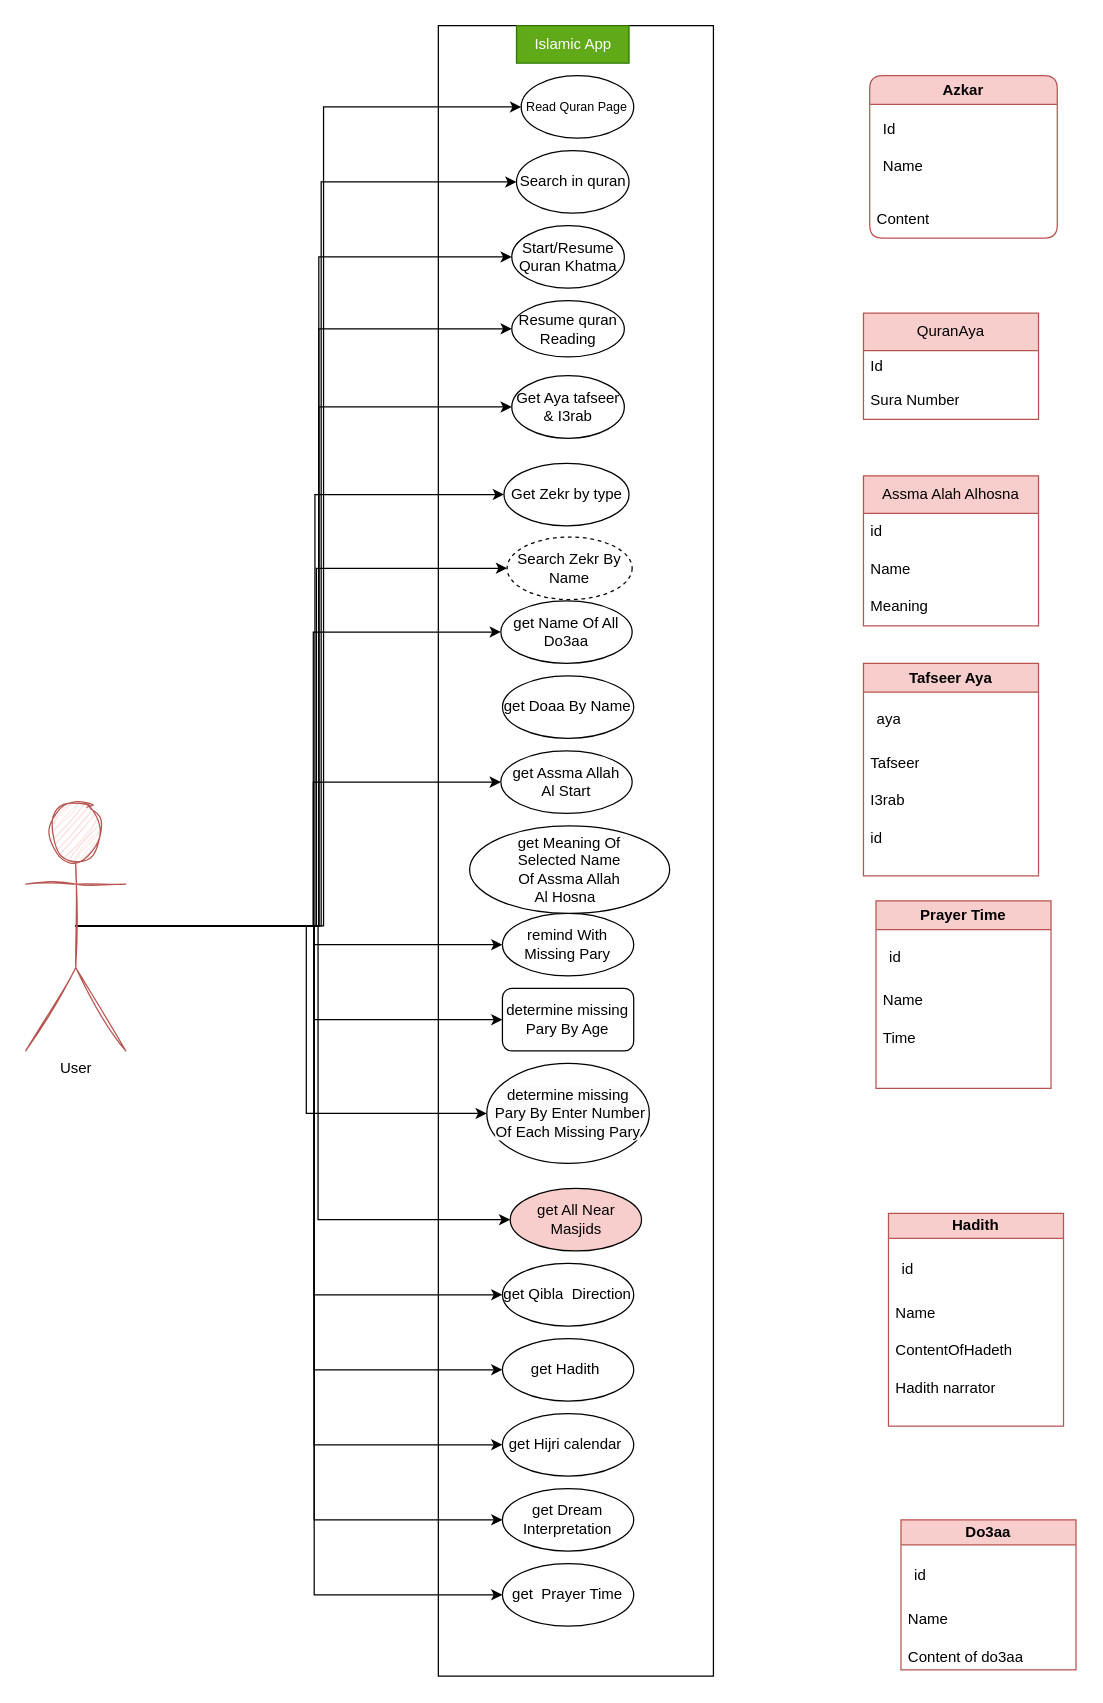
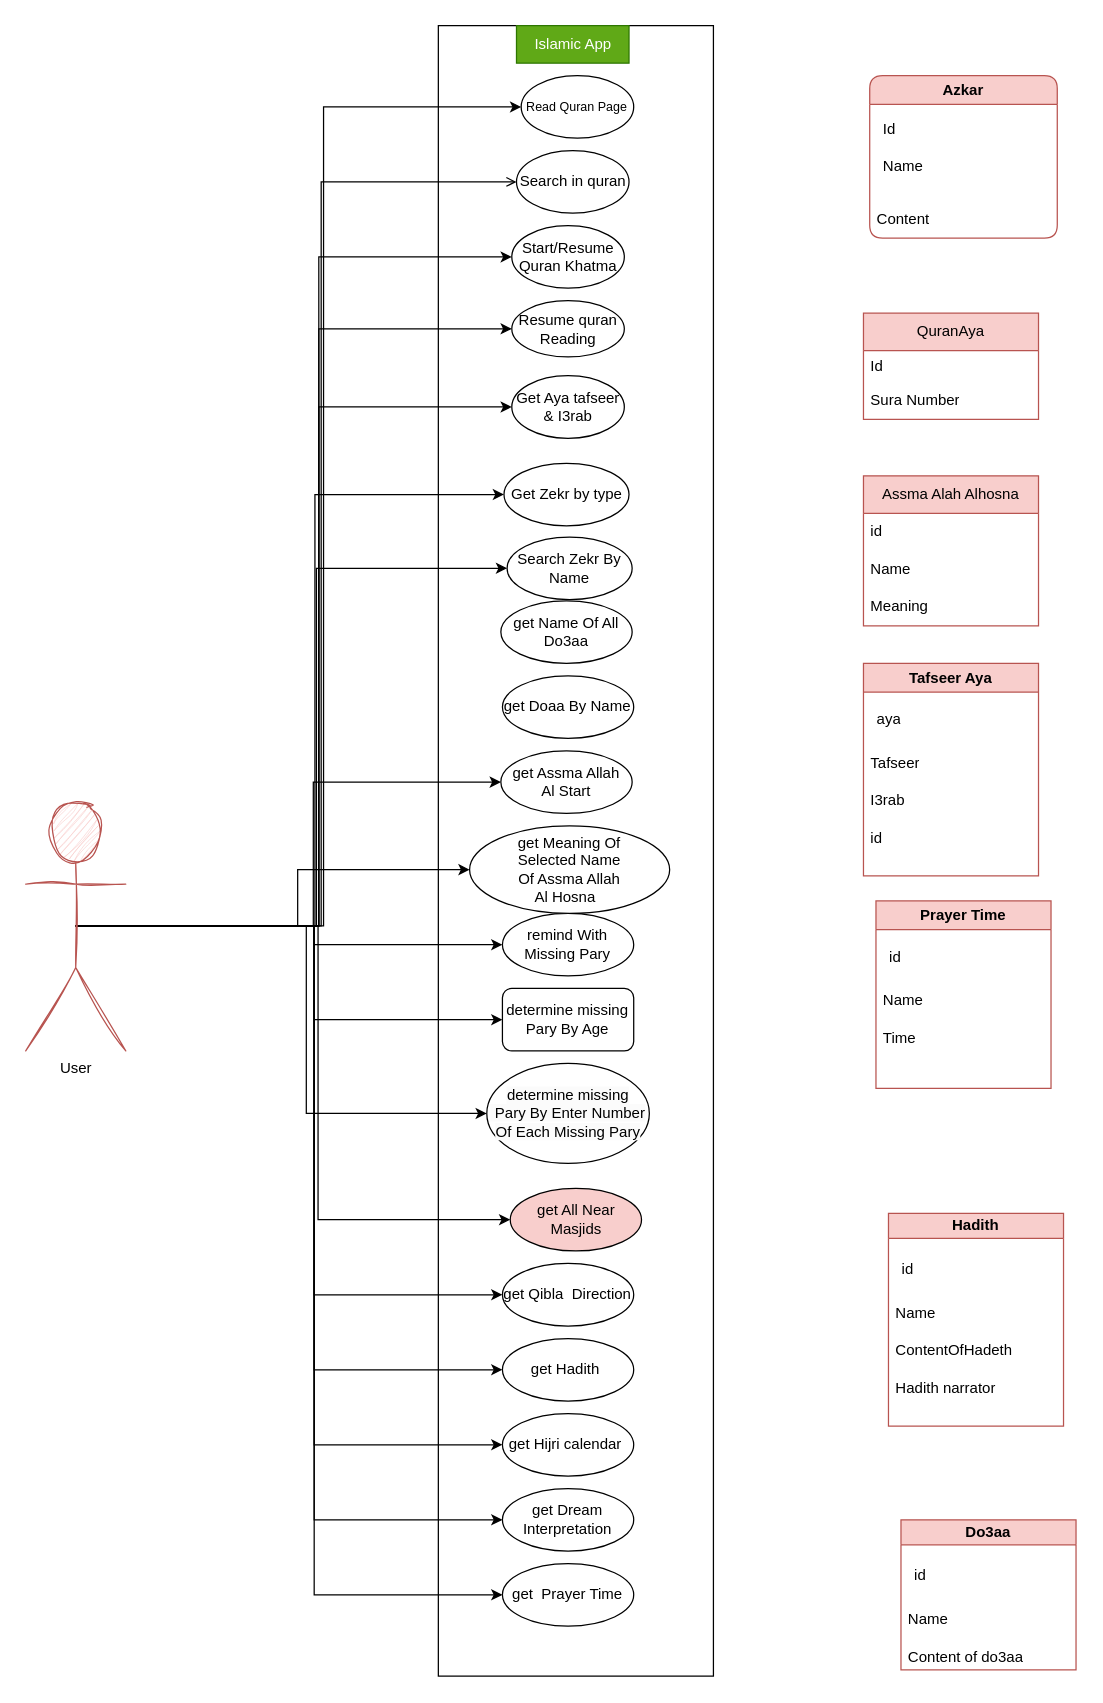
edge "User" -> "Search in quran": arrowhead classic -> open
node "Search Zekr By Name": style dashed -> solid
edge "User" -> "get Name Of All Do3aa": removed
edge "User" -> "get Meaning Of Selected Name Of Assma AllahAl Hosna": added
